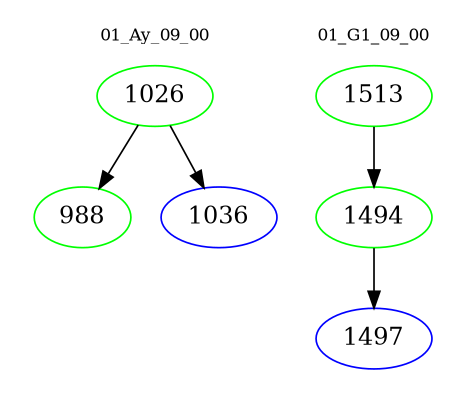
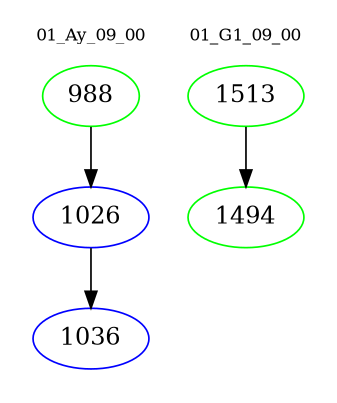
node "1026": color green -> blue
edge "1026" -> "988": reversed
node "1497": removed
